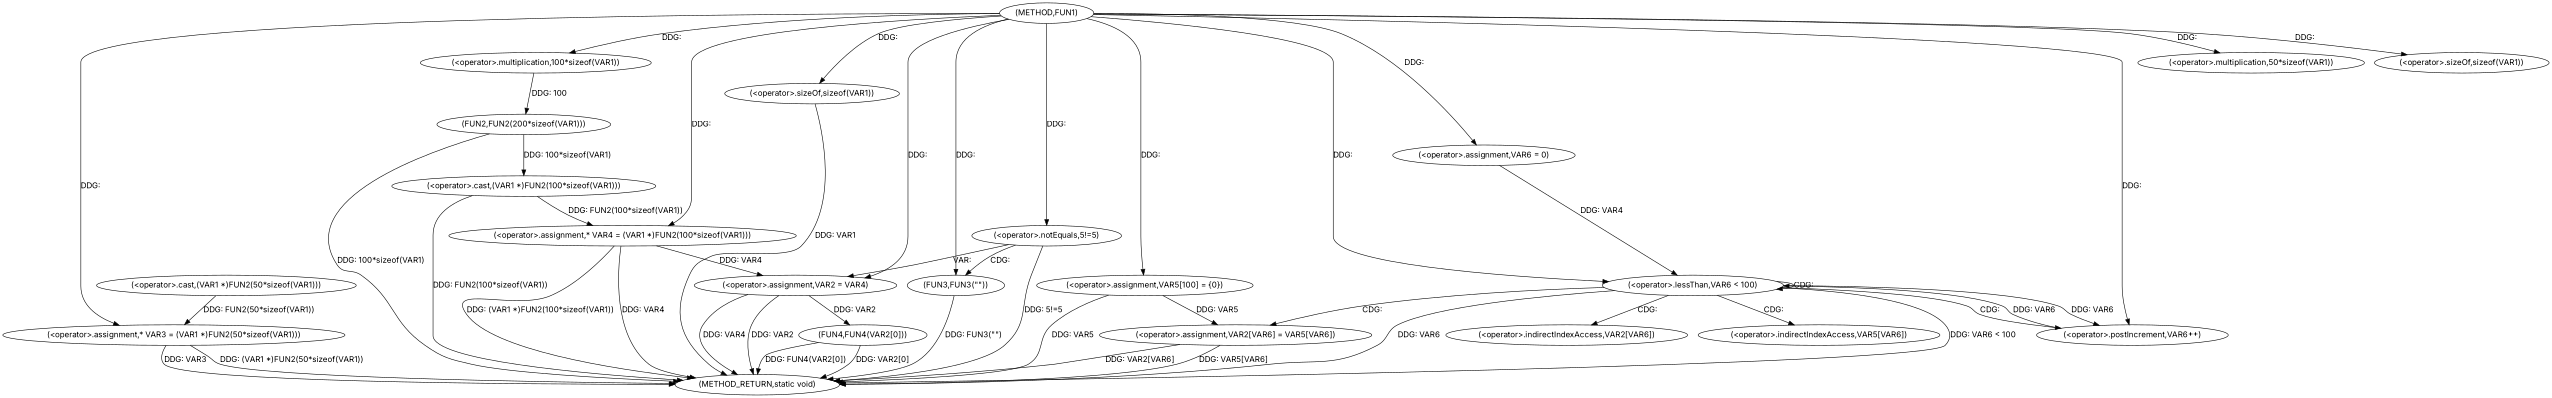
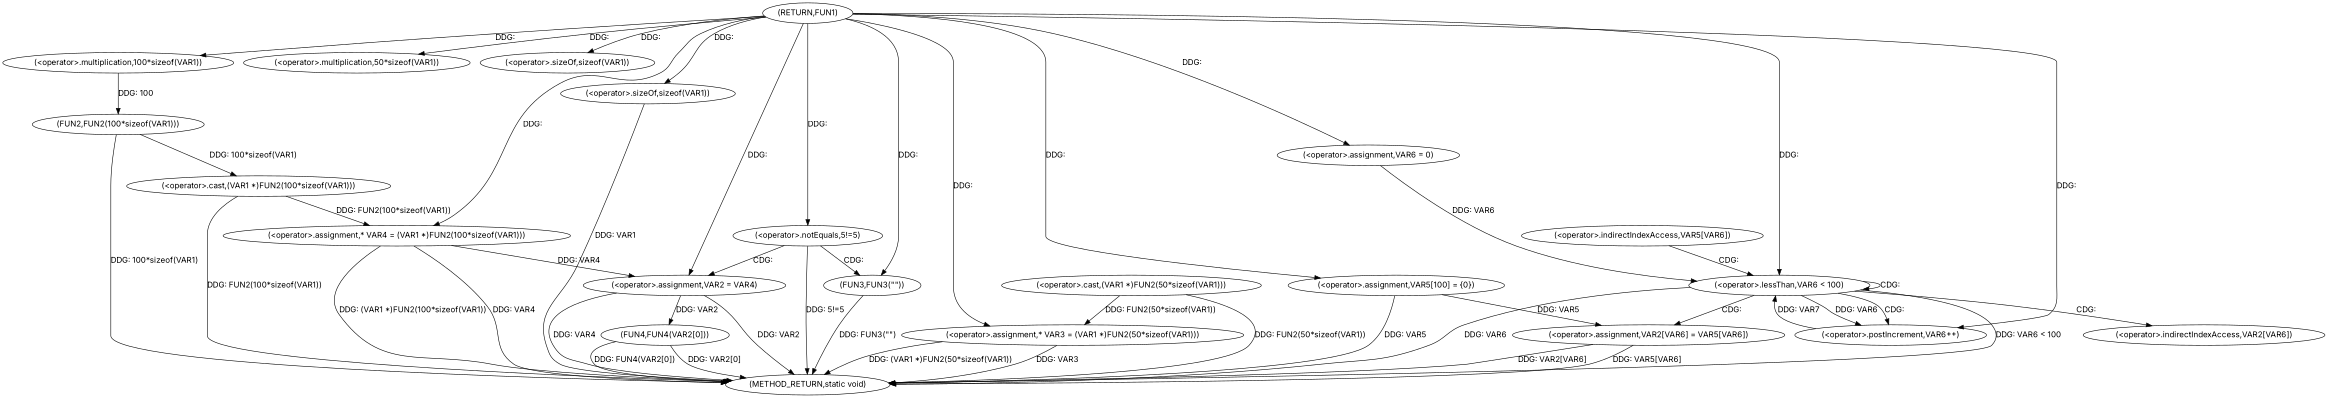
node "(METHOD,FUN1)": label "(METHOD,FUN1)" -> "(RETURN,FUN1)"
node "(FUN2,FUN2(200*sizeof(VAR1)))": label "(FUN2,FUN2(200*sizeof(VAR1)))" -> "(FUN2,FUN2(100*sizeof(VAR1)))"
edge "(<operator>.assignment,VAR6 = 0)" -> "(<operator>.lessThan,VAR6 < 100)": label "DDG: VAR4" -> "DDG: VAR6"
edge "(<operator>.notEquals,5!=5)" -> "(<operator>.assignment,VAR2 = VAR4)": label "VAR: " -> "CDG: "
edge "(<operator>.lessThan,VAR6 < 100)" -> "(<operator>.indirectIndexAccess,VAR5[VAR6])": reversed
edge "(<operator>.postIncrement,VAR6++)" -> "(<operator>.lessThan,VAR6 < 100)": label "DDG: VAR6" -> "DDG: VAR7"
edge "(<operator>.cast,(VAR1 *)FUN2(50*sizeof(VAR1)))" -> "(METHOD_RETURN,static void)": added, label "DDG: FUN2(50*sizeof(VAR1))"
